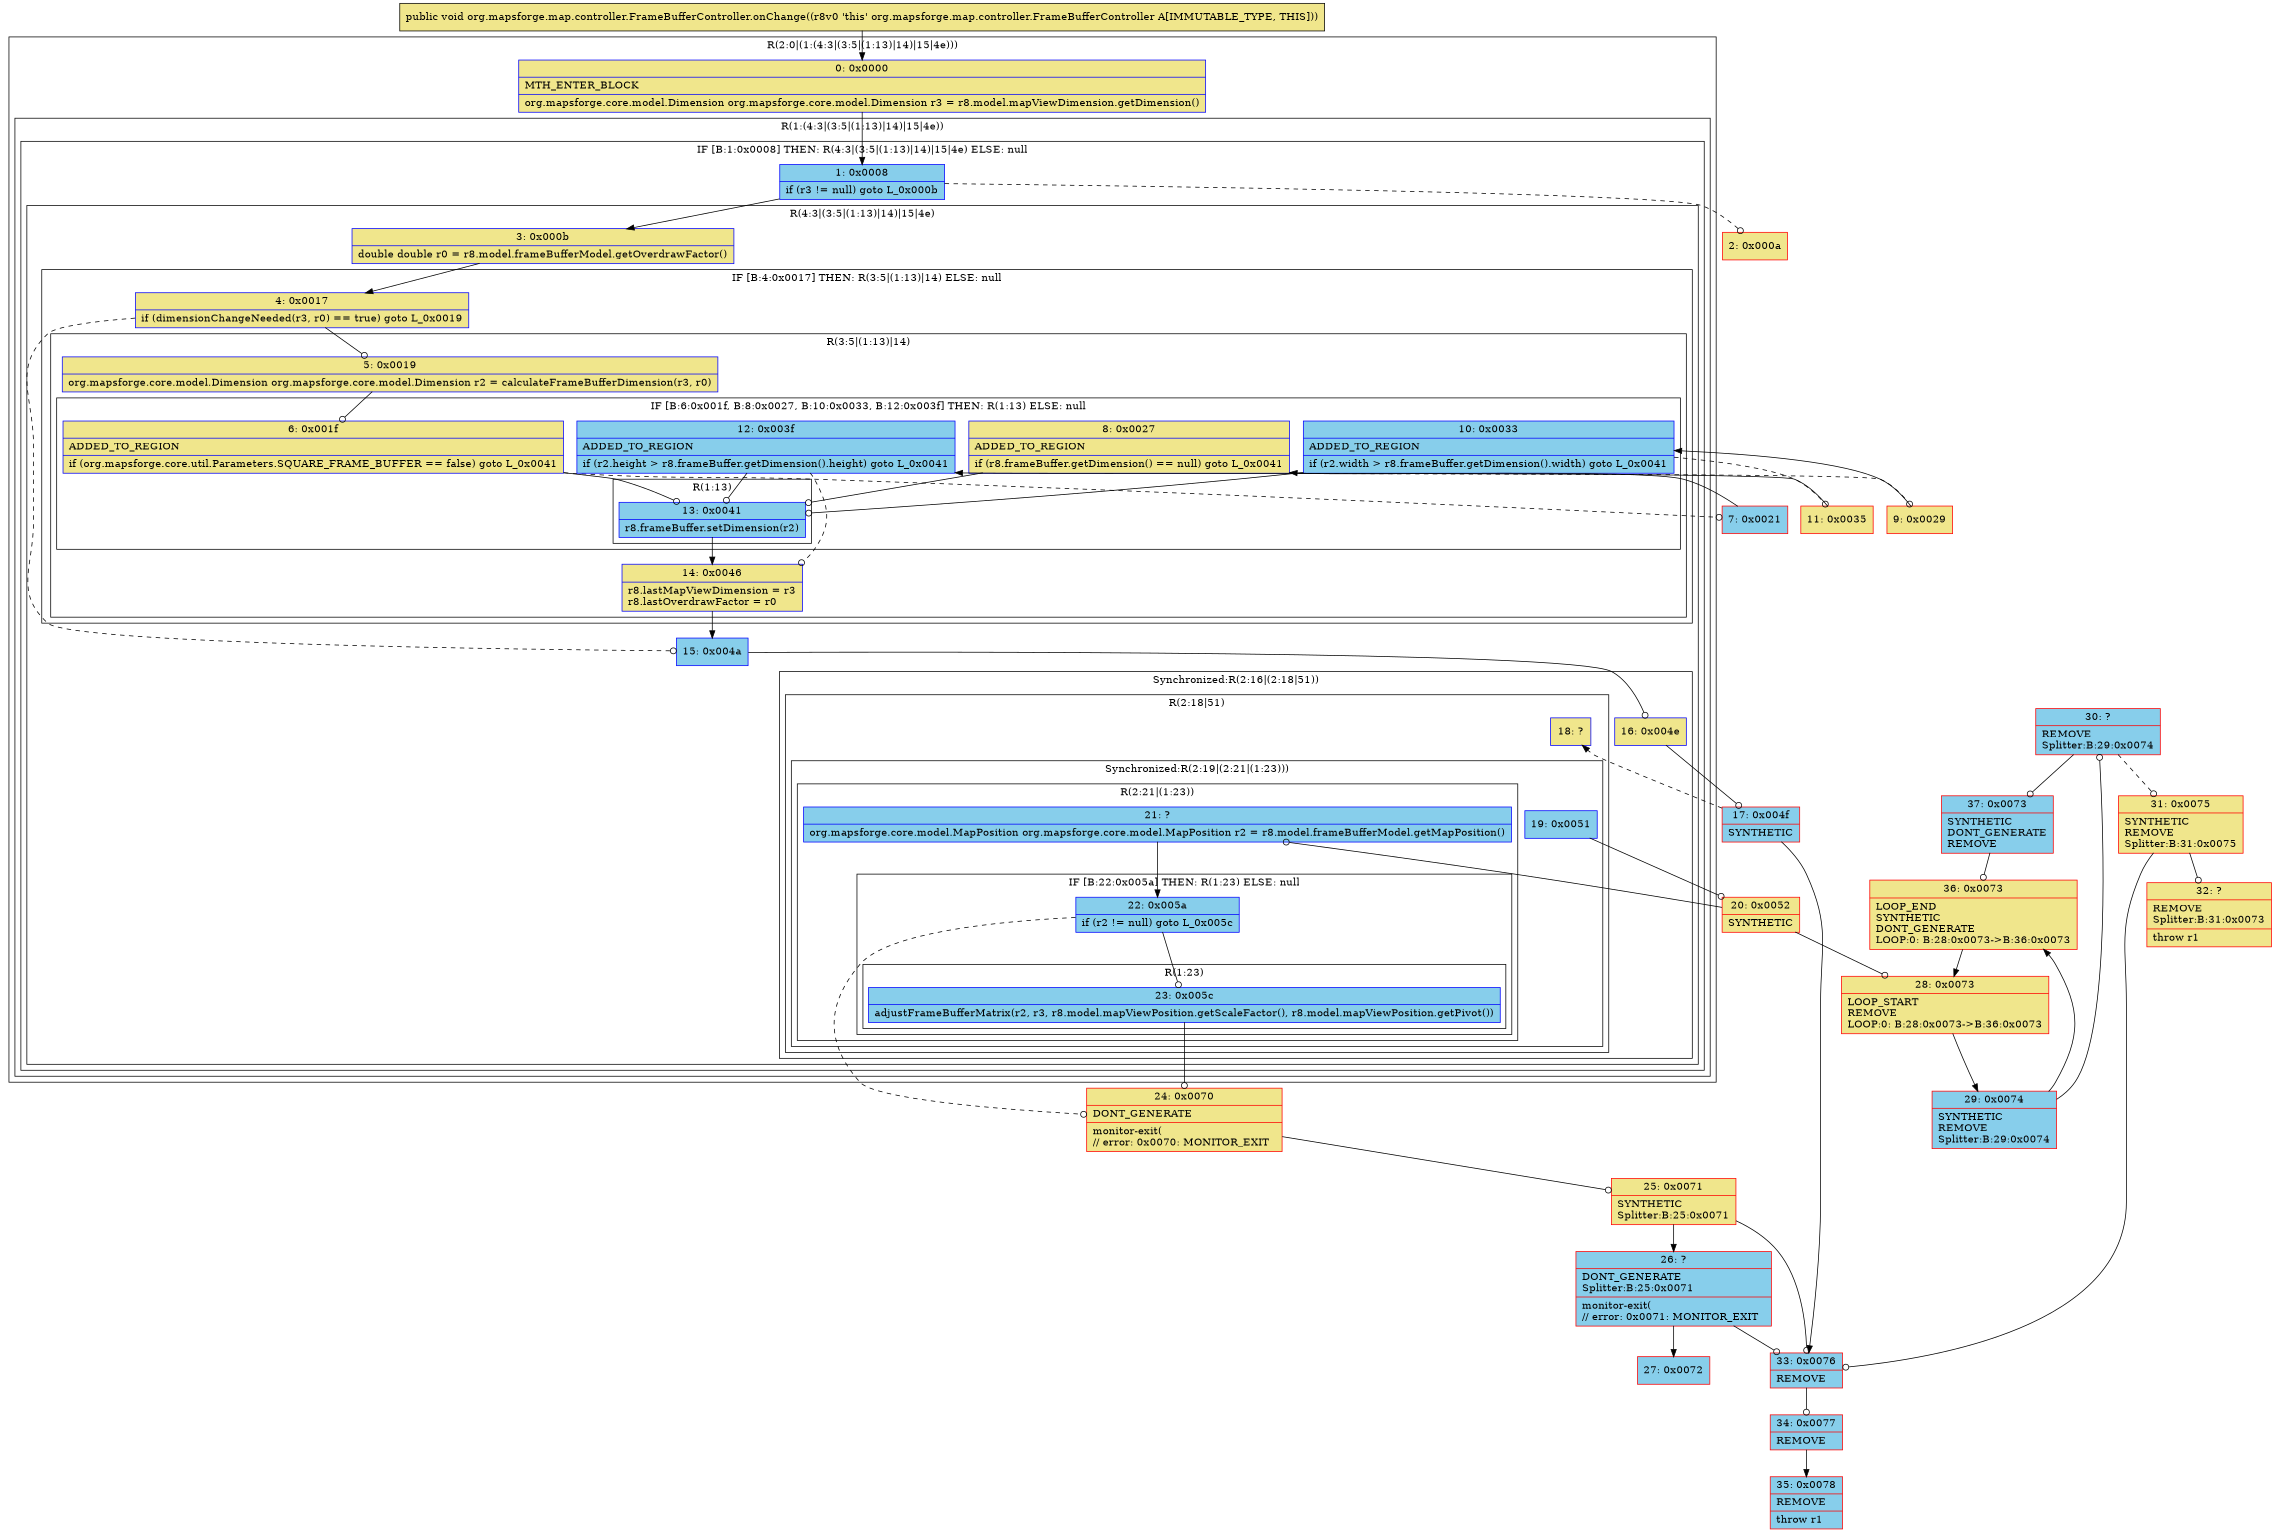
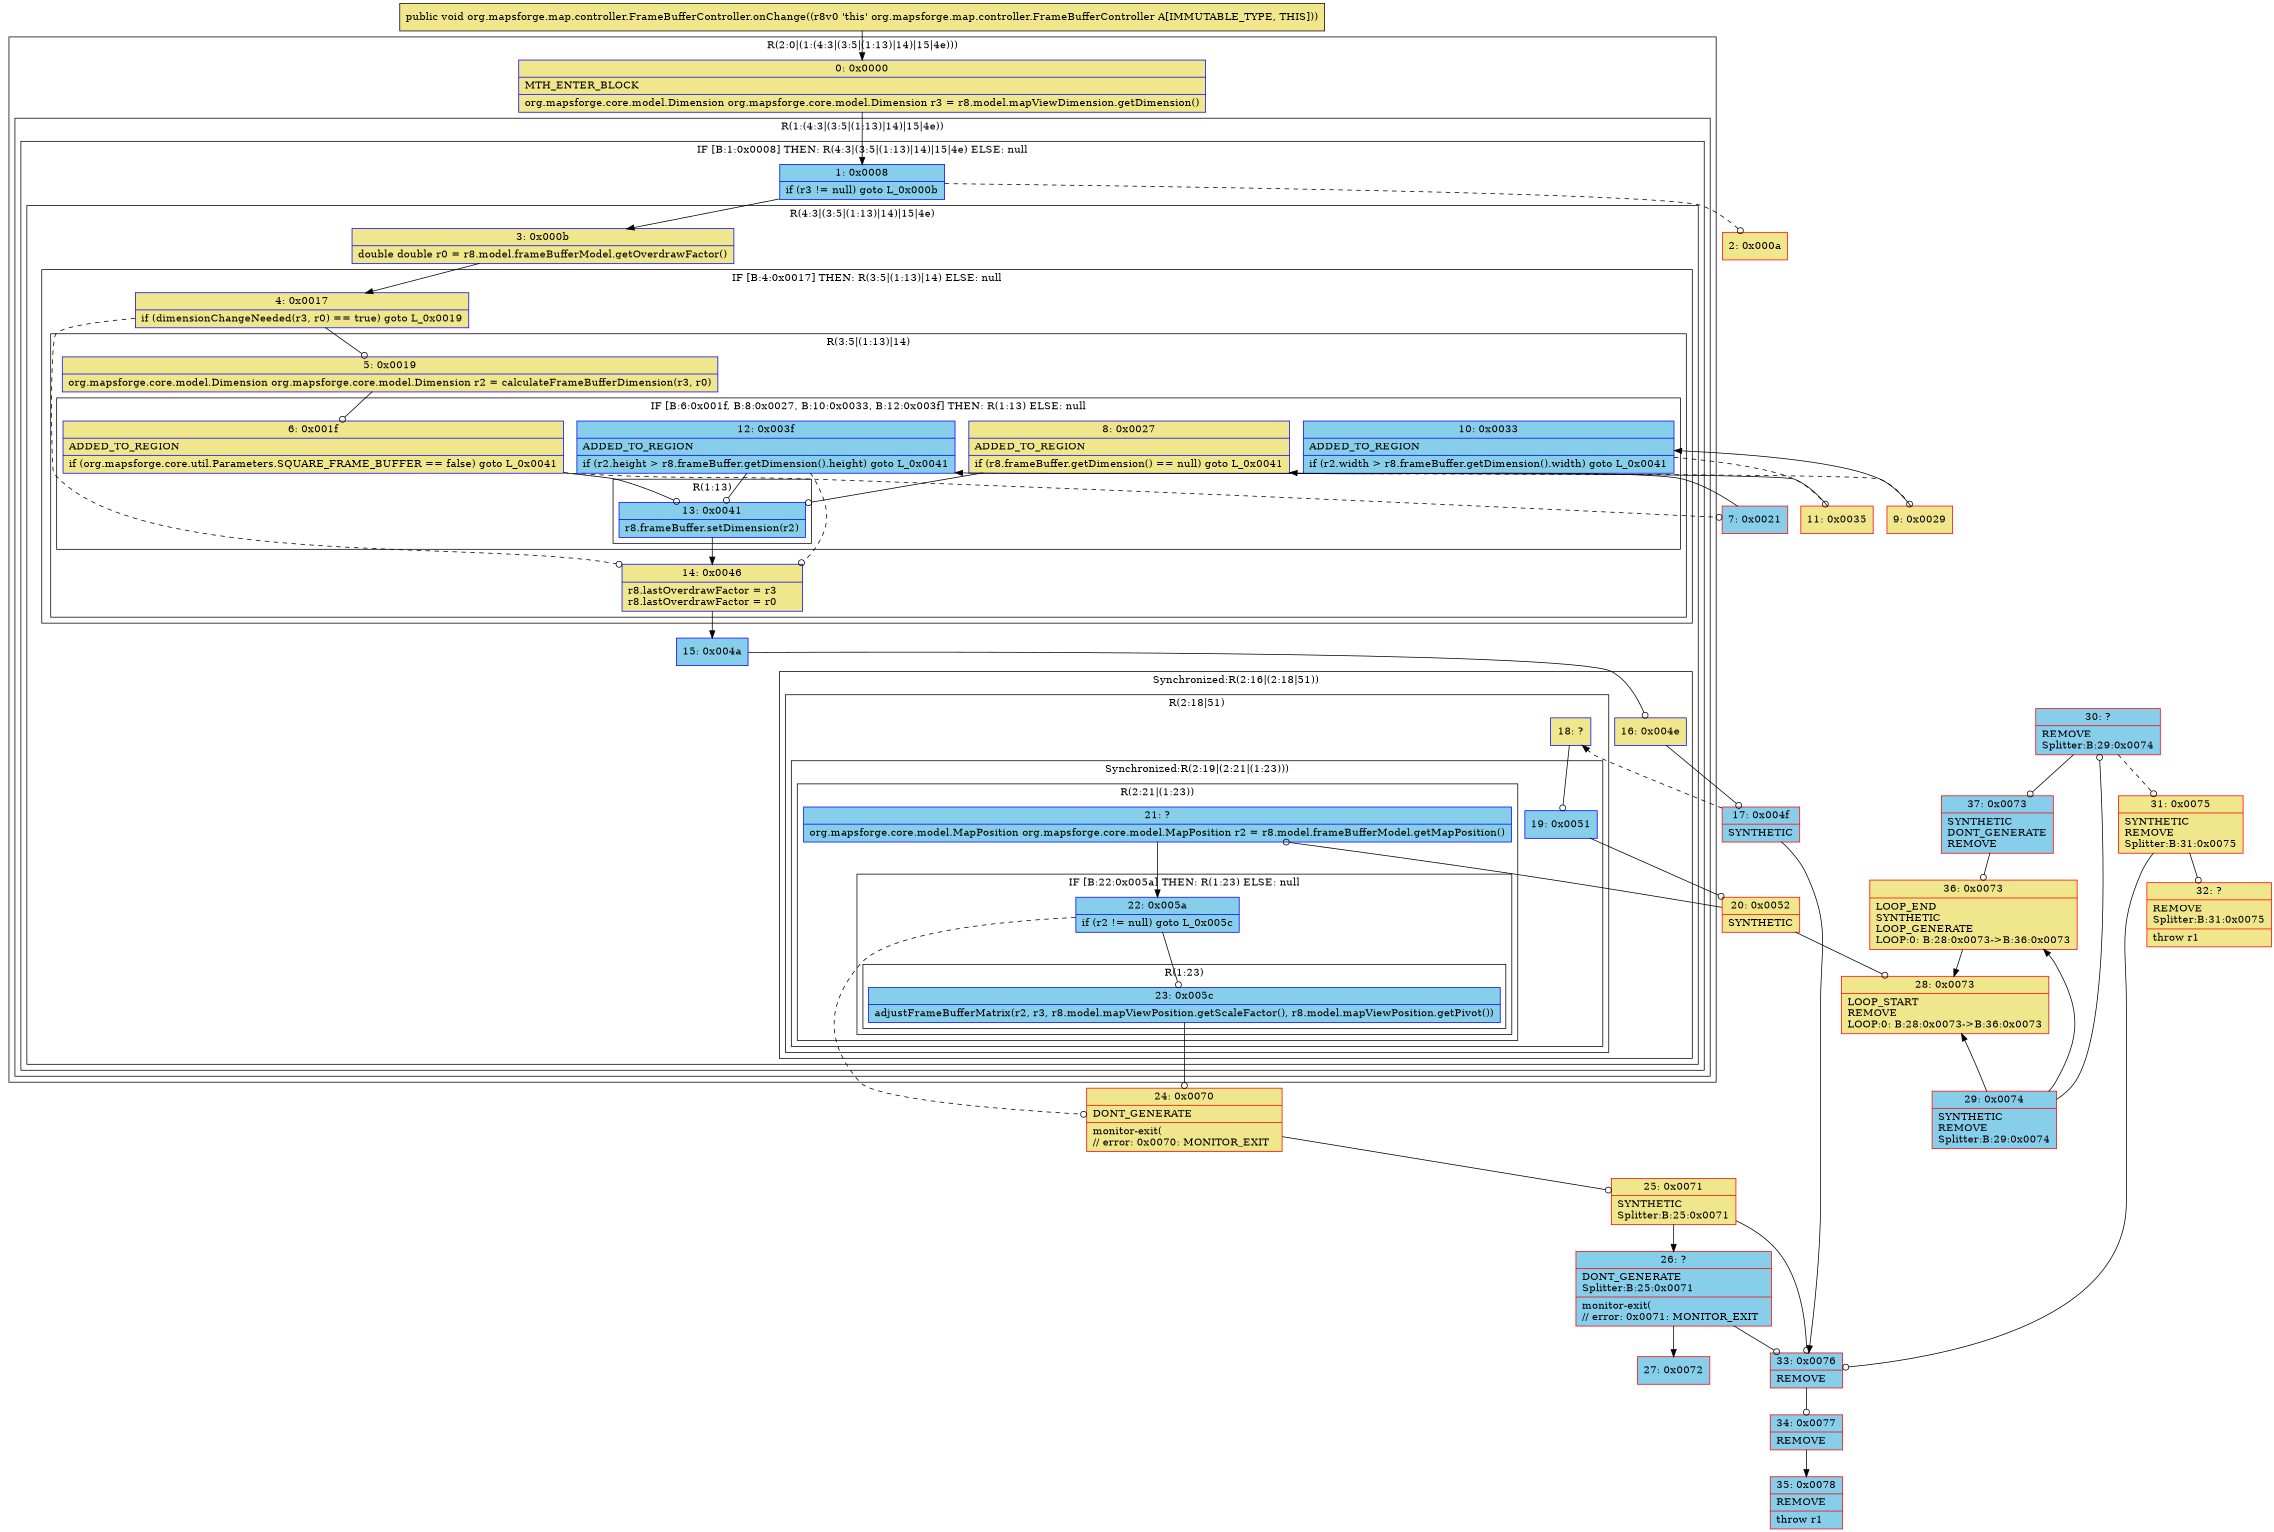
edge "10: 0x0033" -> "13: 0x0041": removed
node "14: 0x0046": text "r8.lastMapViewDimension = r3" -> "r8.lastOverdrawFactor = r3"
edge "4: 0x0017" -> "15: 0x004a": now "4: 0x0017" -> "14: 0x0046"
edge "18: ?" -> "19: 0x0051": added
node "32: ?": text "Splitter:B:31:0x0073" -> "Splitter:B:31:0x0075"
node "36: 0x0073": text "DONT_GENERATE" -> "LOOP_GENERATE"
edge "28: 0x0073" -> "29: 0x0074": reversed
